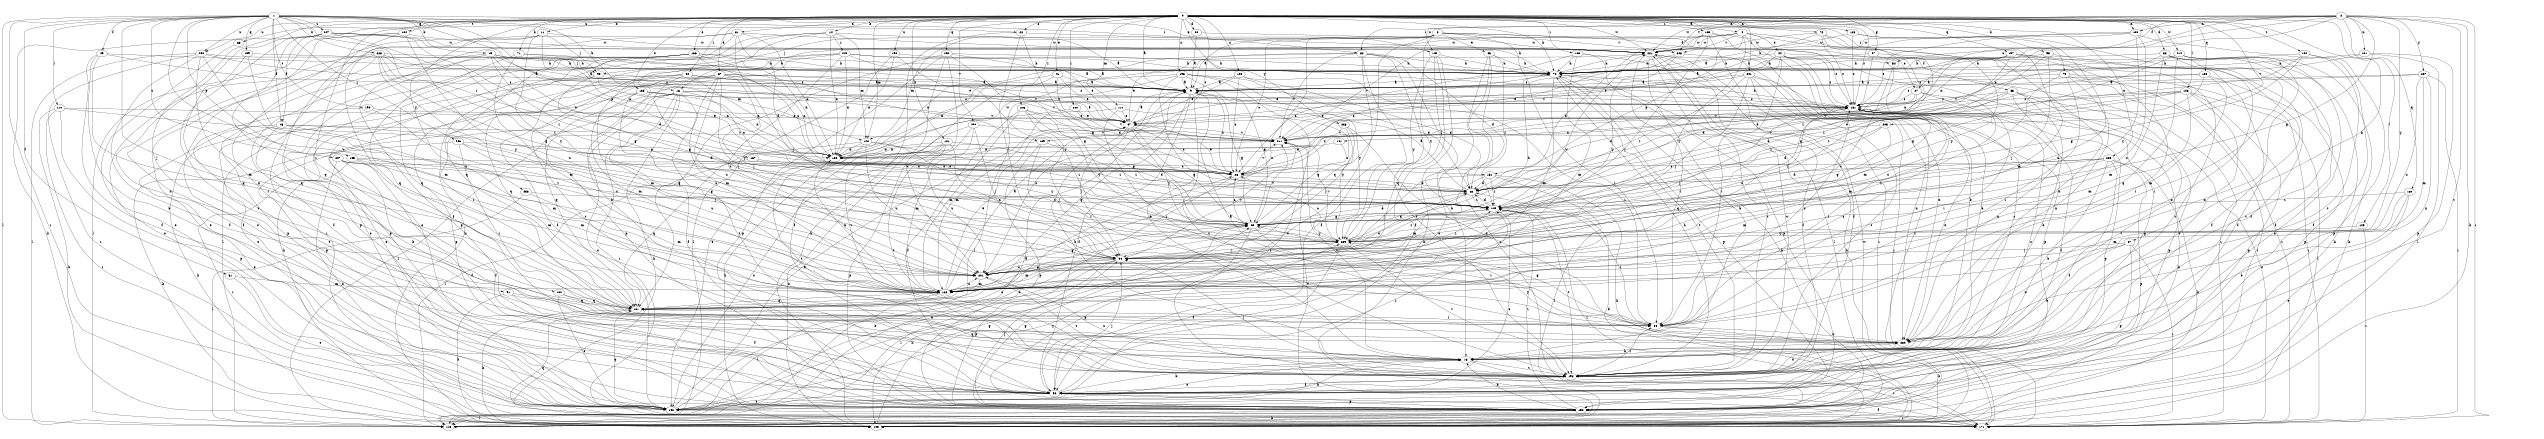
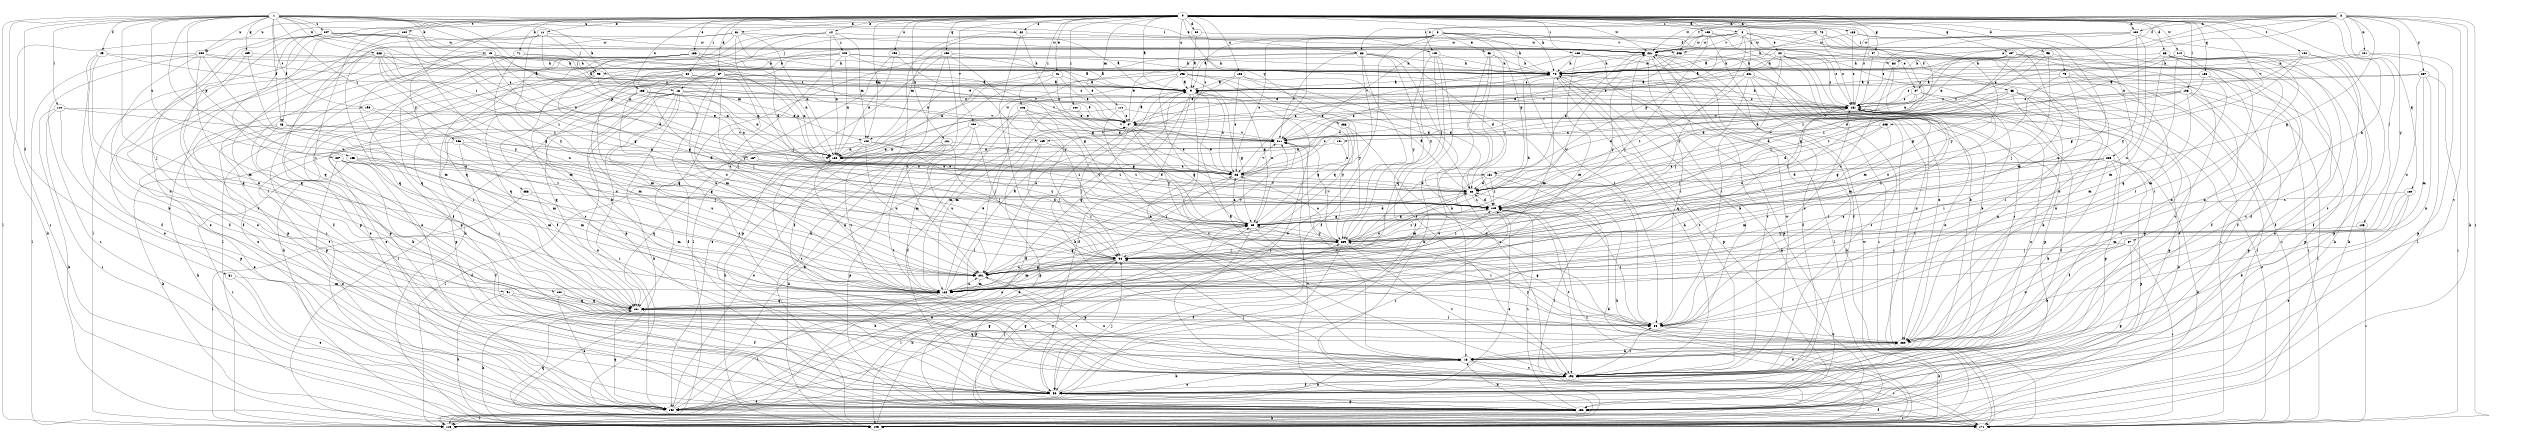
node "63": removed
edge "3" -> "151": added, label "p"
edge "101" -> "94": label "n" -> "j"
